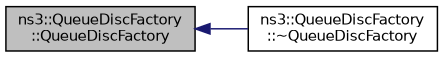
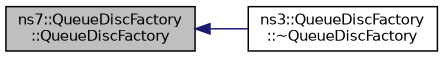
node "ns3::QueueDiscFactory ::QueueDiscFactory": label "ns3::QueueDiscFactory ::QueueDiscFactory" -> "ns7::QueueDiscFactory ::QueueDiscFactory"
